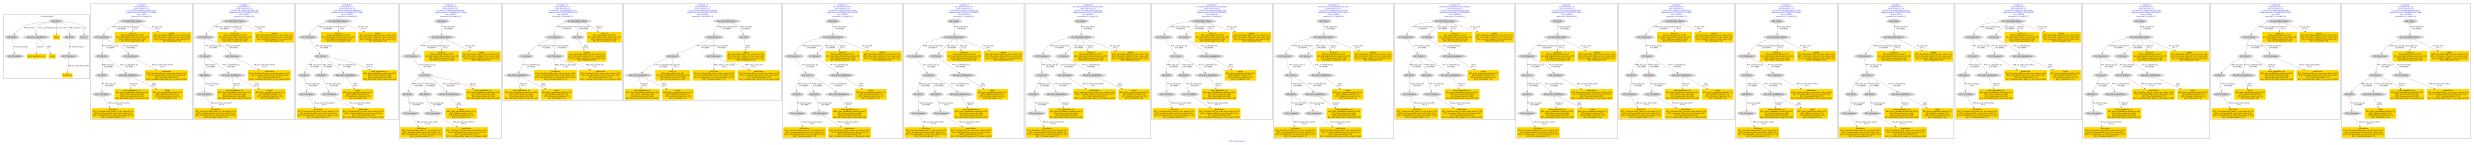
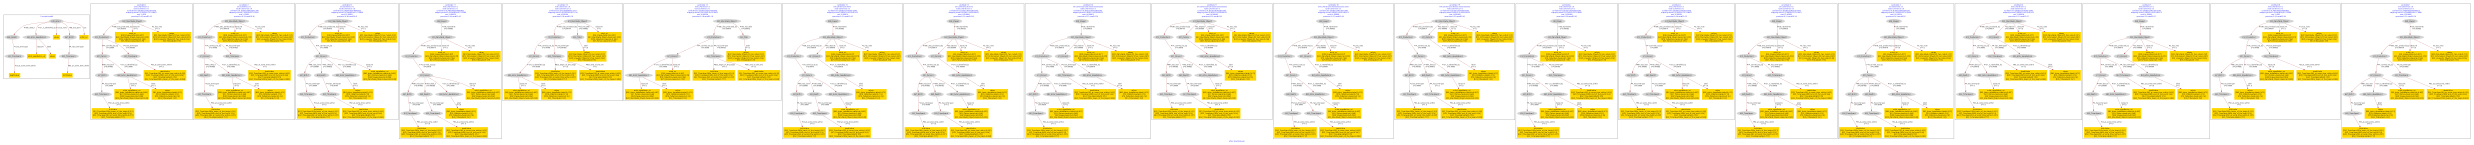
node "artist_uri": fillcolor lightgray -> gold
node "deathValue": added
